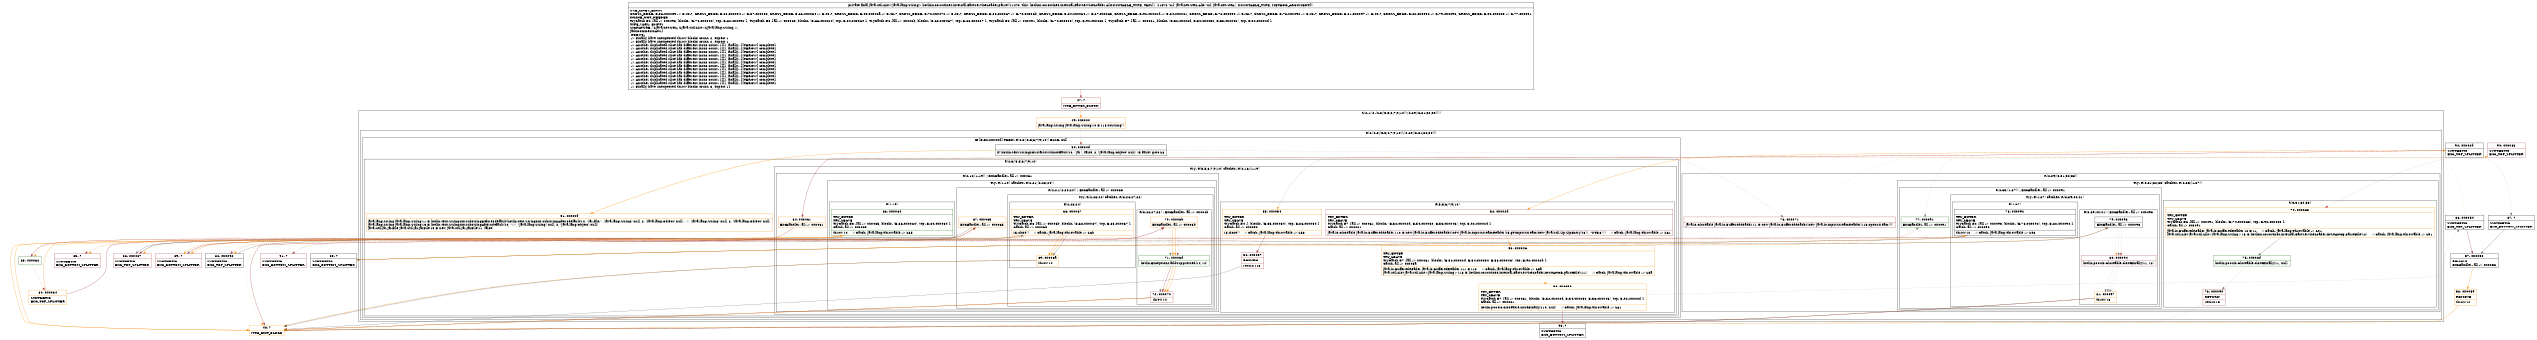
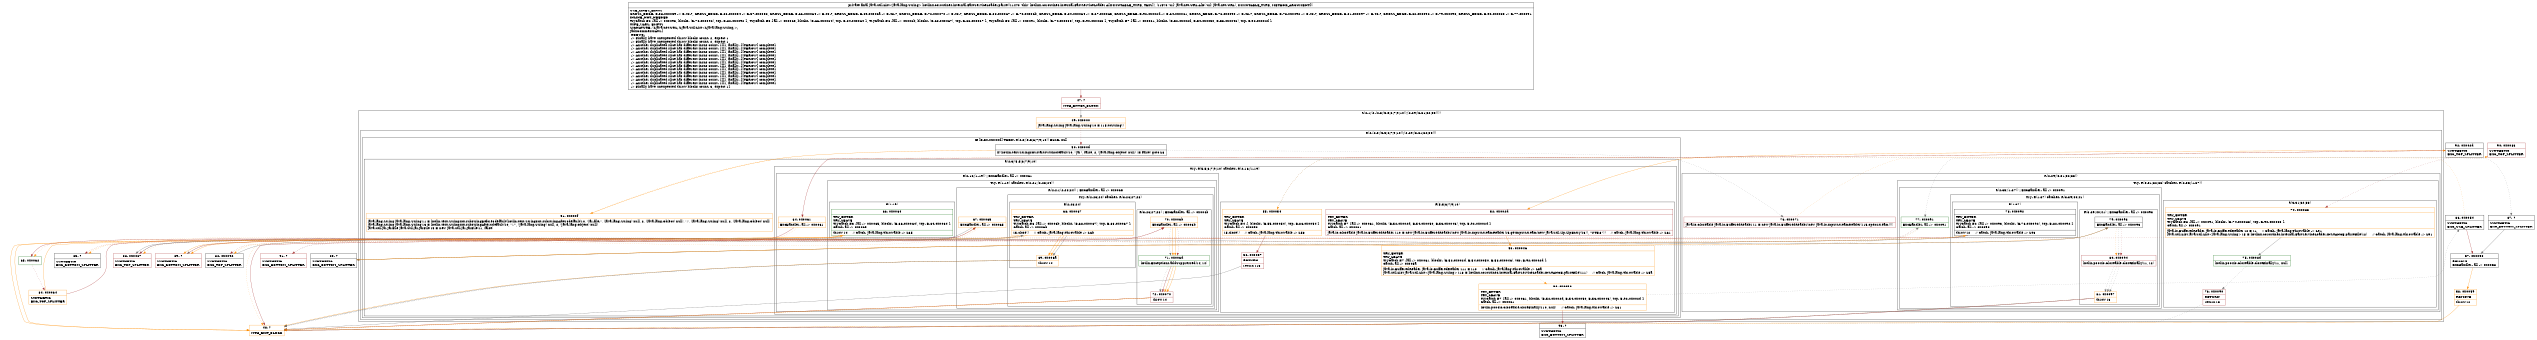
edge "47: ?" -> "49: 0x0000": color darkorange -> gray40
node "86: 0x0054": text "EXC_TOP_SPLITTER" -> "EXC_USE_SPLITTER"
node "85: ?": color brown -> black
